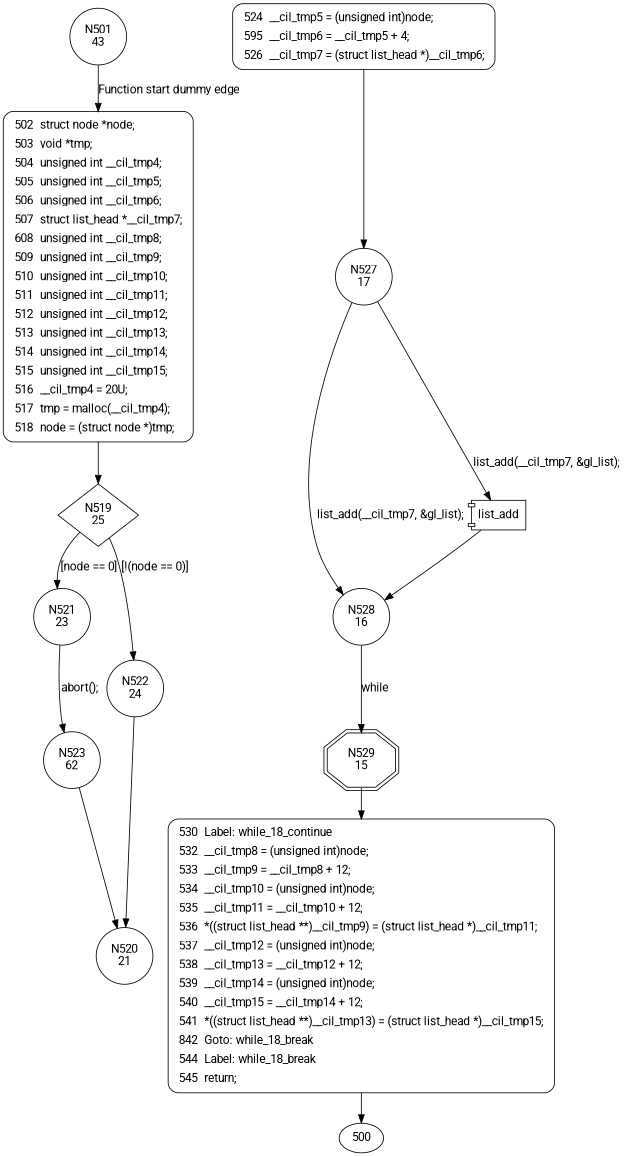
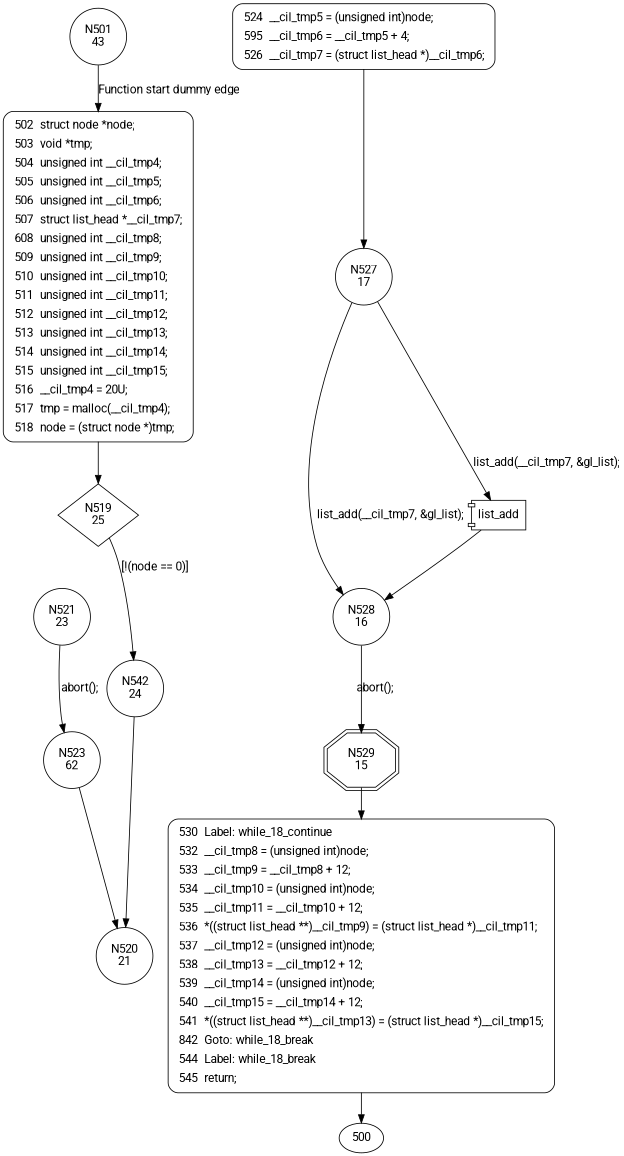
edge "N519 25" -> "N521 23": removed, label "[node == 0]"
node "N522 24": label "N522 24" -> "N542 24"
edge "N528 16" -> "N529 15": label "while" -> "abort();"
